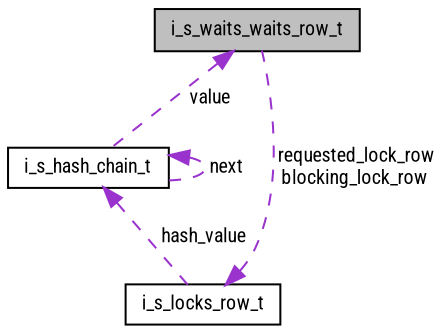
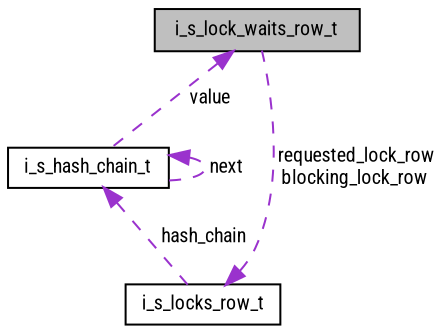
node "i_s_waits_waits_row_t": label "i_s_waits_waits_row_t" -> "i_s_lock_waits_row_t"
edge "i_s_locks_row_t" -> "i_s_hash_chain_t": label " hash_value" -> " hash_chain"
